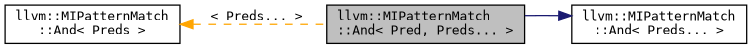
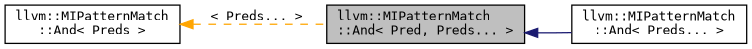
edge "llvm::MIPatternMatch ::And< Pred, Preds... >" -> "llvm::MIPatternMatch ::And< Preds... >": reversed
